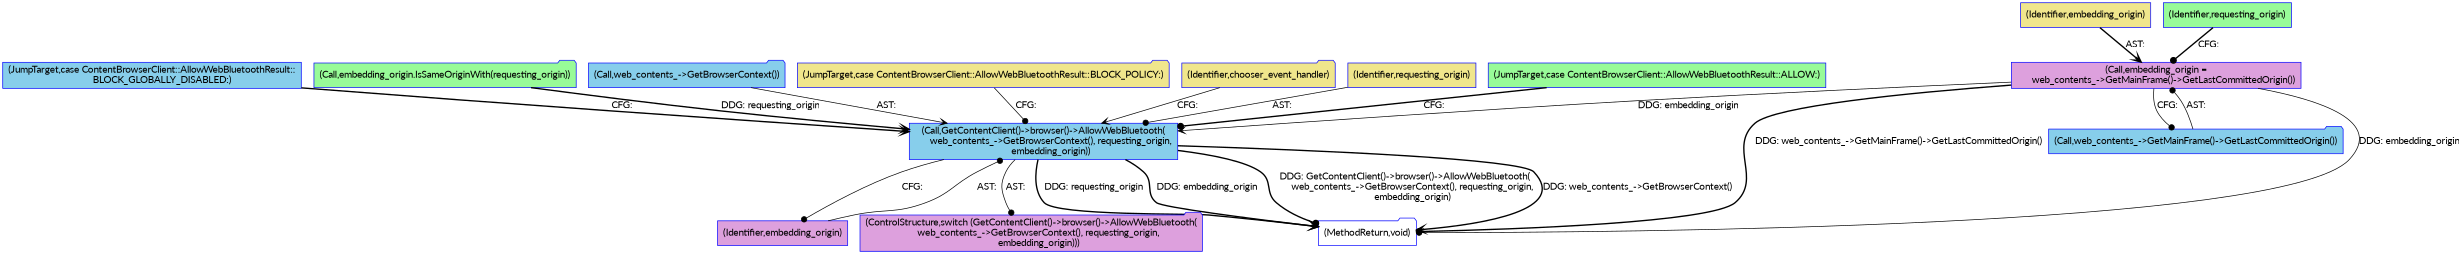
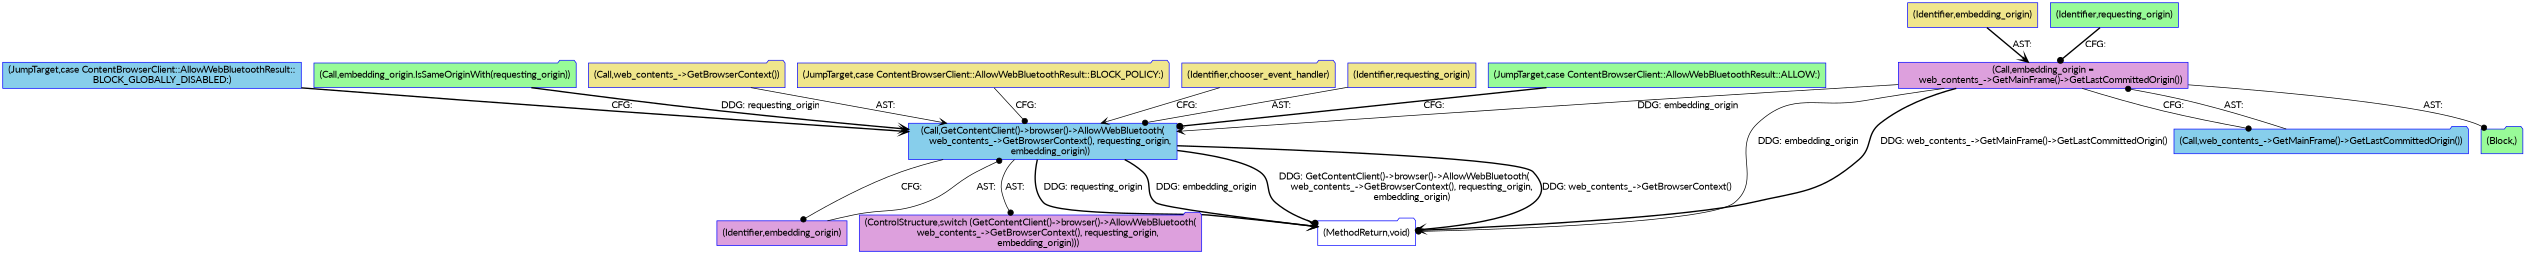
node "(Call,web_contents_->GetBrowserContext())": fillcolor skyblue -> khaki
node "(Block,)": added
